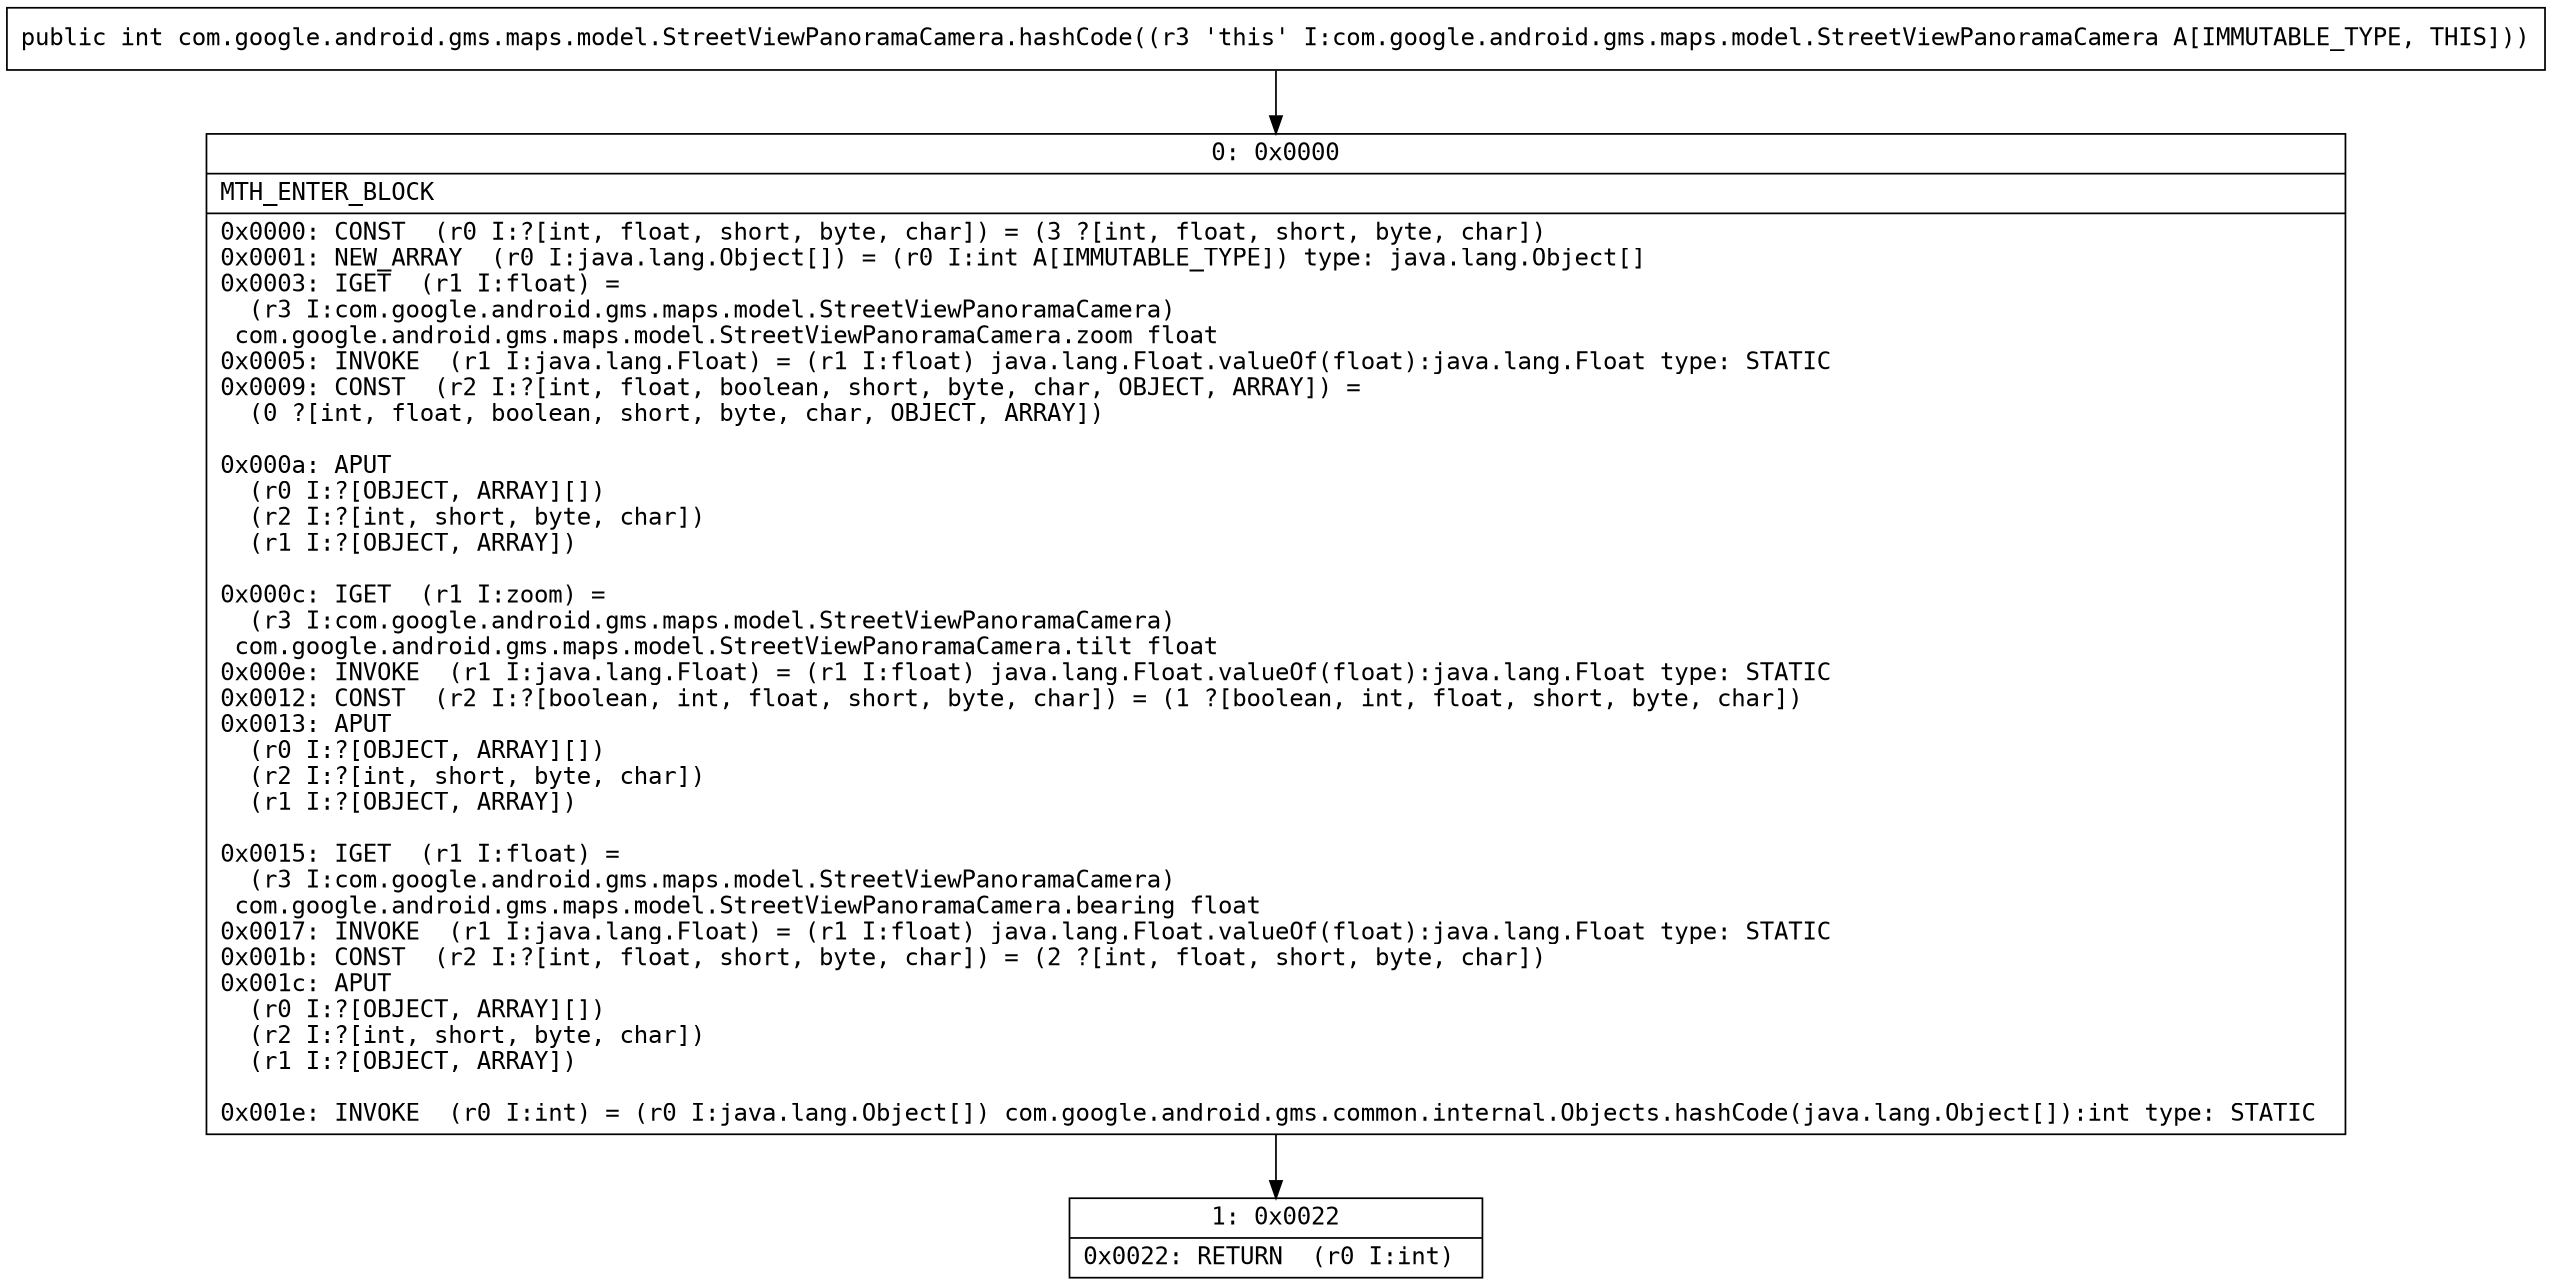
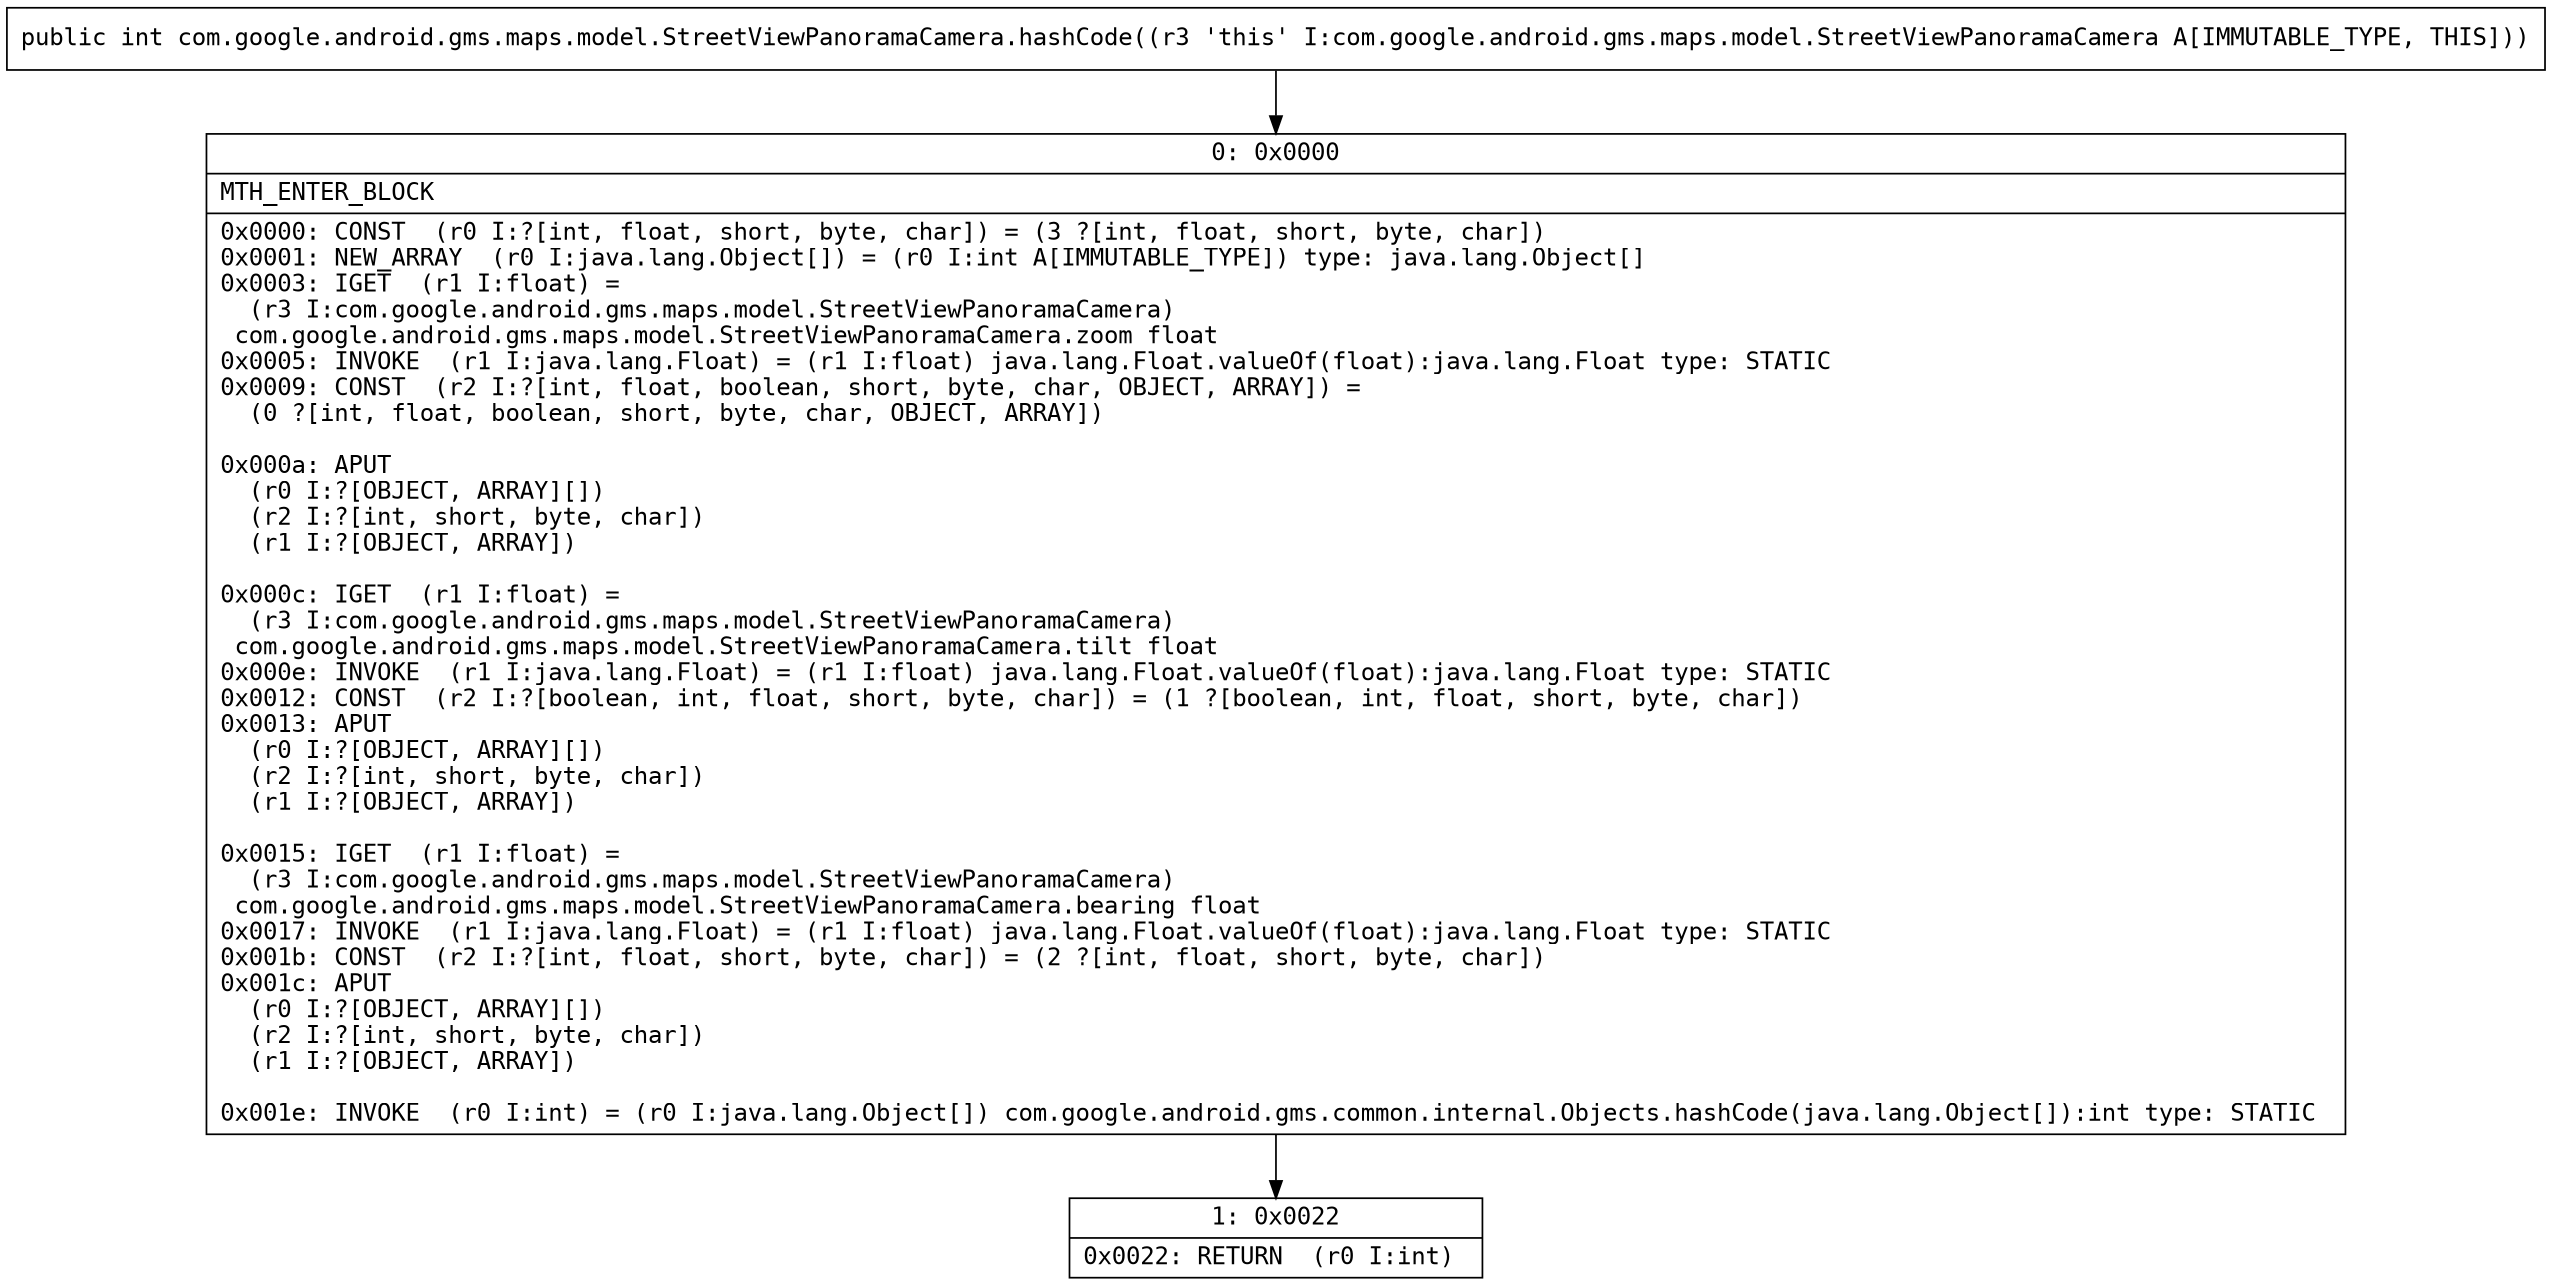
node "0: 0x0000": text "0x000c: IGET  (r1 I:zoom) =" -> "0x000c: IGET  (r1 I:float) ="
